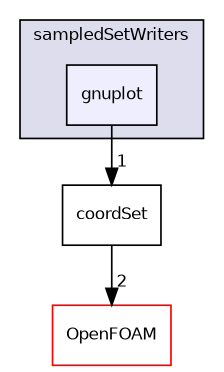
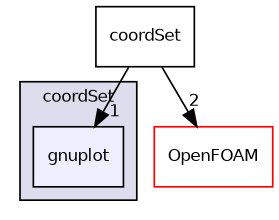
cluster "sampledSetWriters": label "sampledSetWriters" -> "coordSet"
edge "gnuplot" -> "coordSet": reversed
